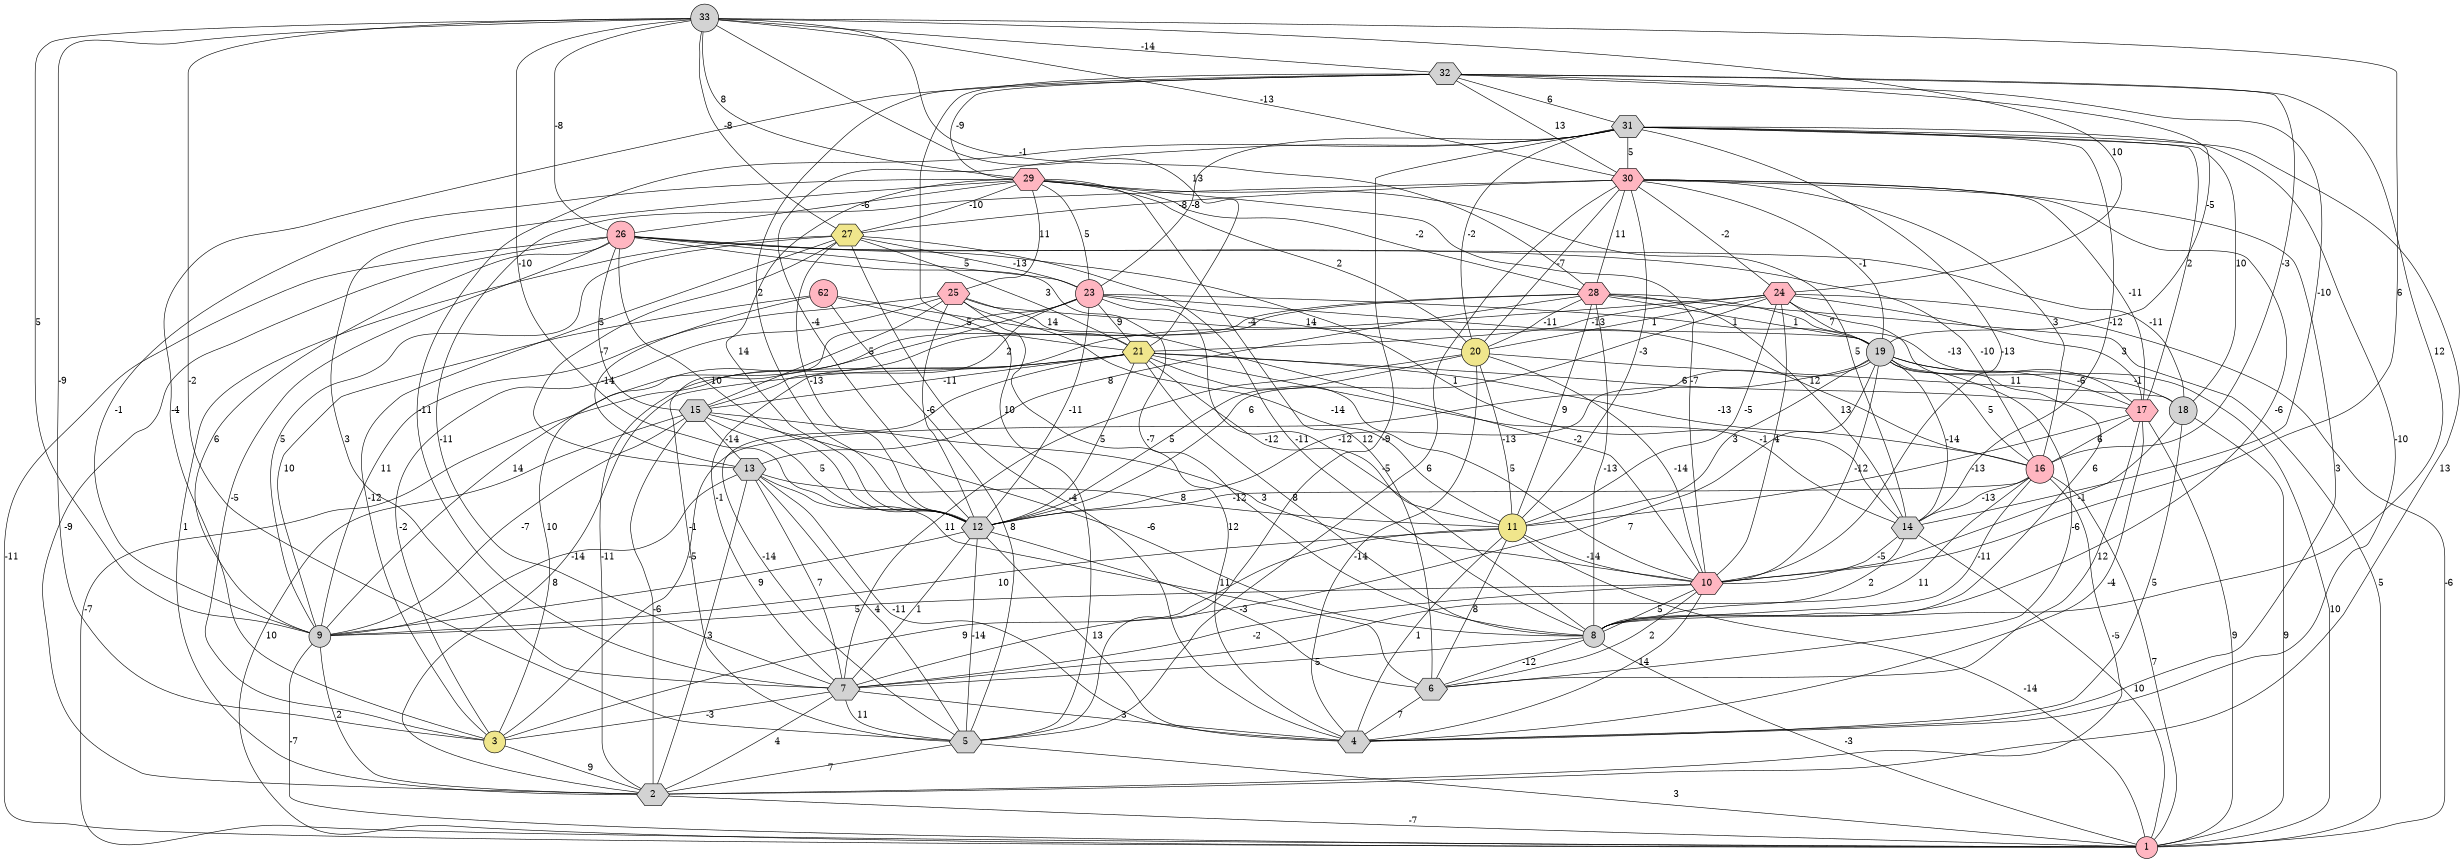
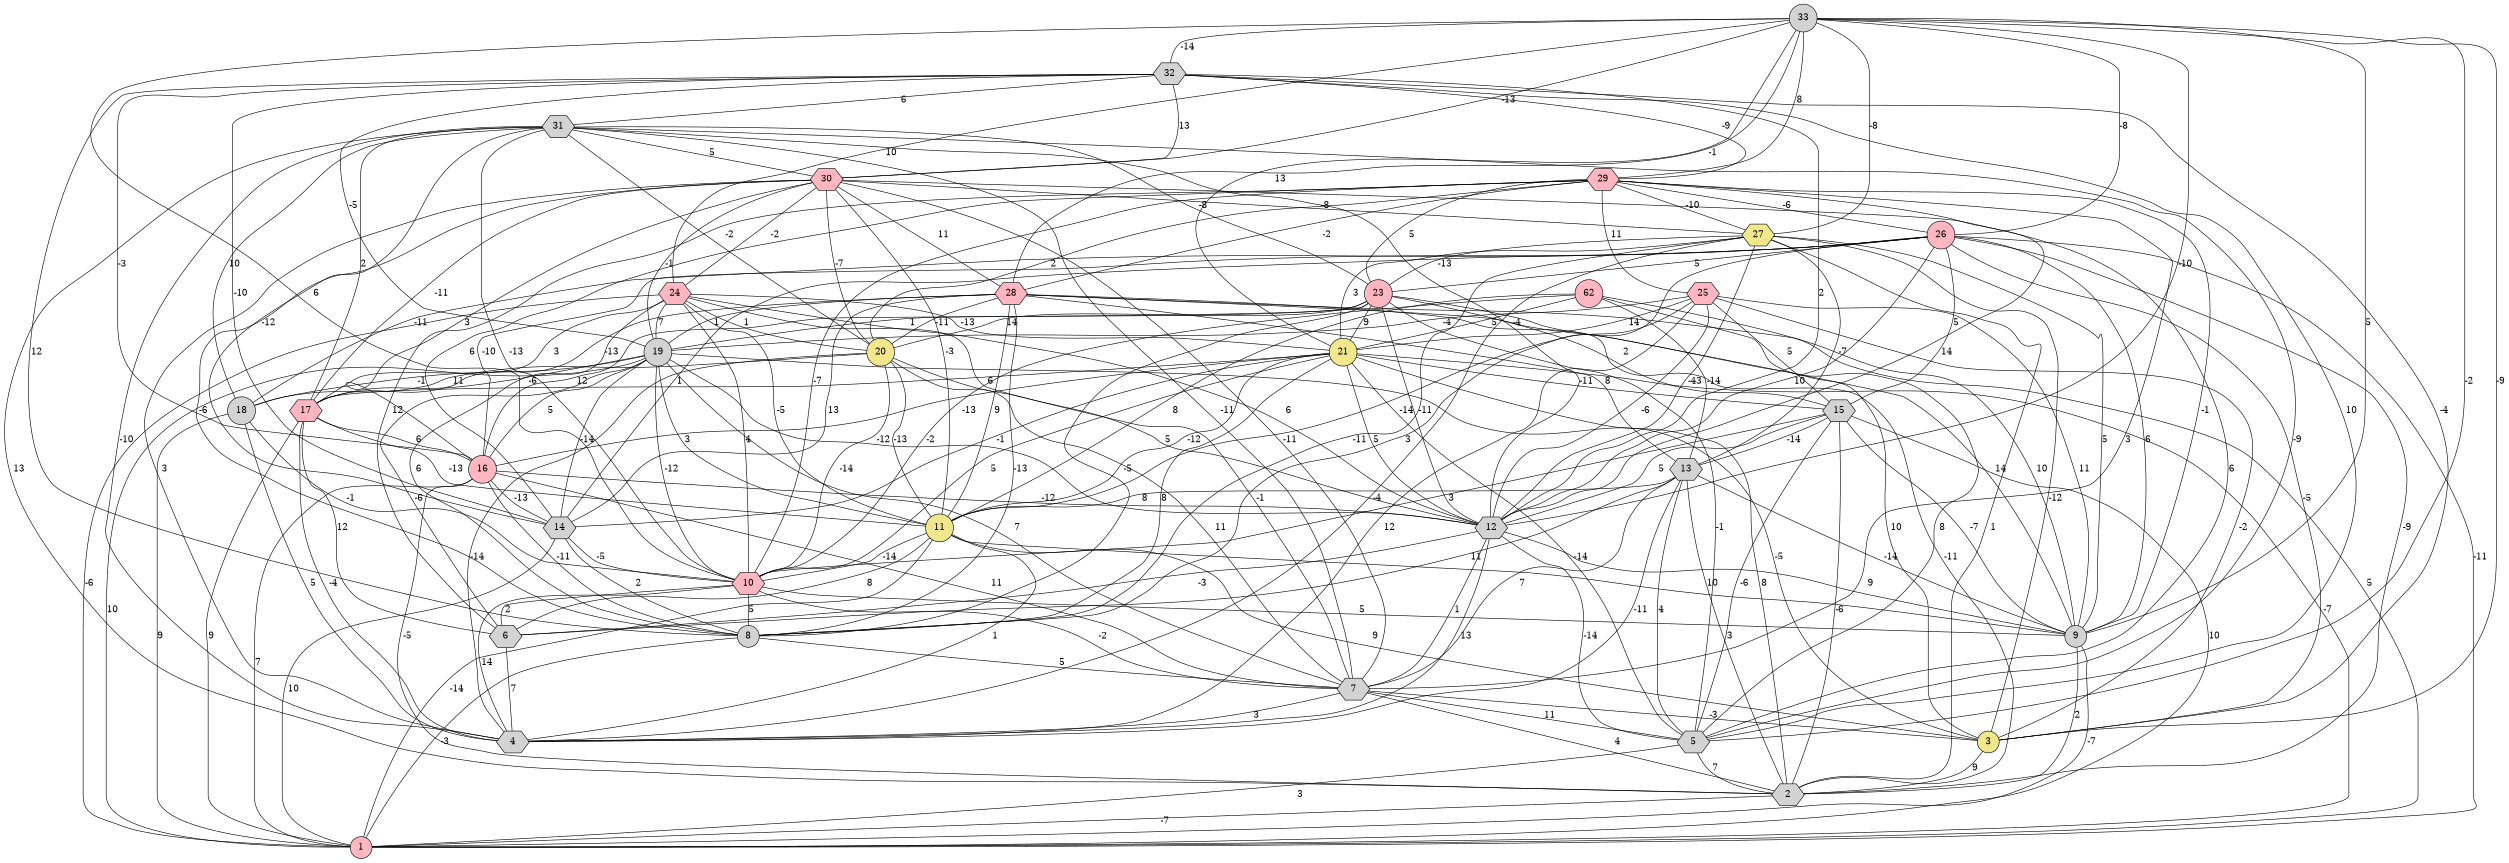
edge "62" -- "11": added, label "8"
node "21": shape hexagon -> circle
edge "29" -- "14": label "5" -> "6"
edge "27" -- "12": label "-13" -> "-43"
edge "26" -- "8": label "-7" -> "3"
edge "15" -- "8": now "15" -- "5"
edge "8" -- "6": removed, label "-12"
